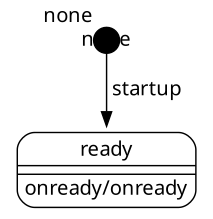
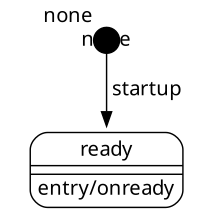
node "ready": text "onready/onready" -> "entry/onready"
